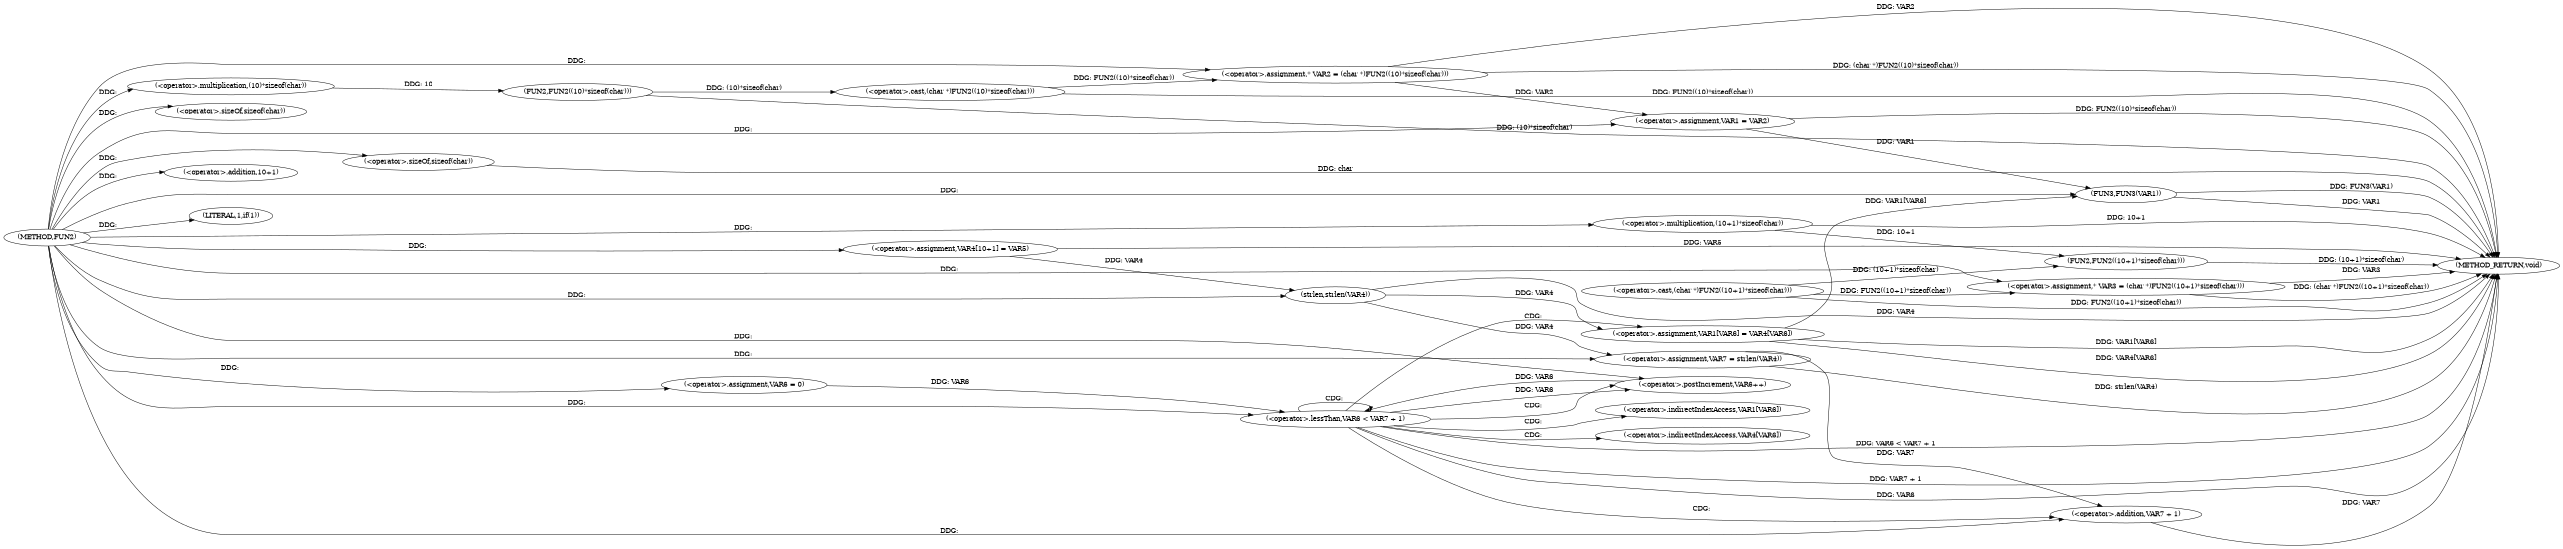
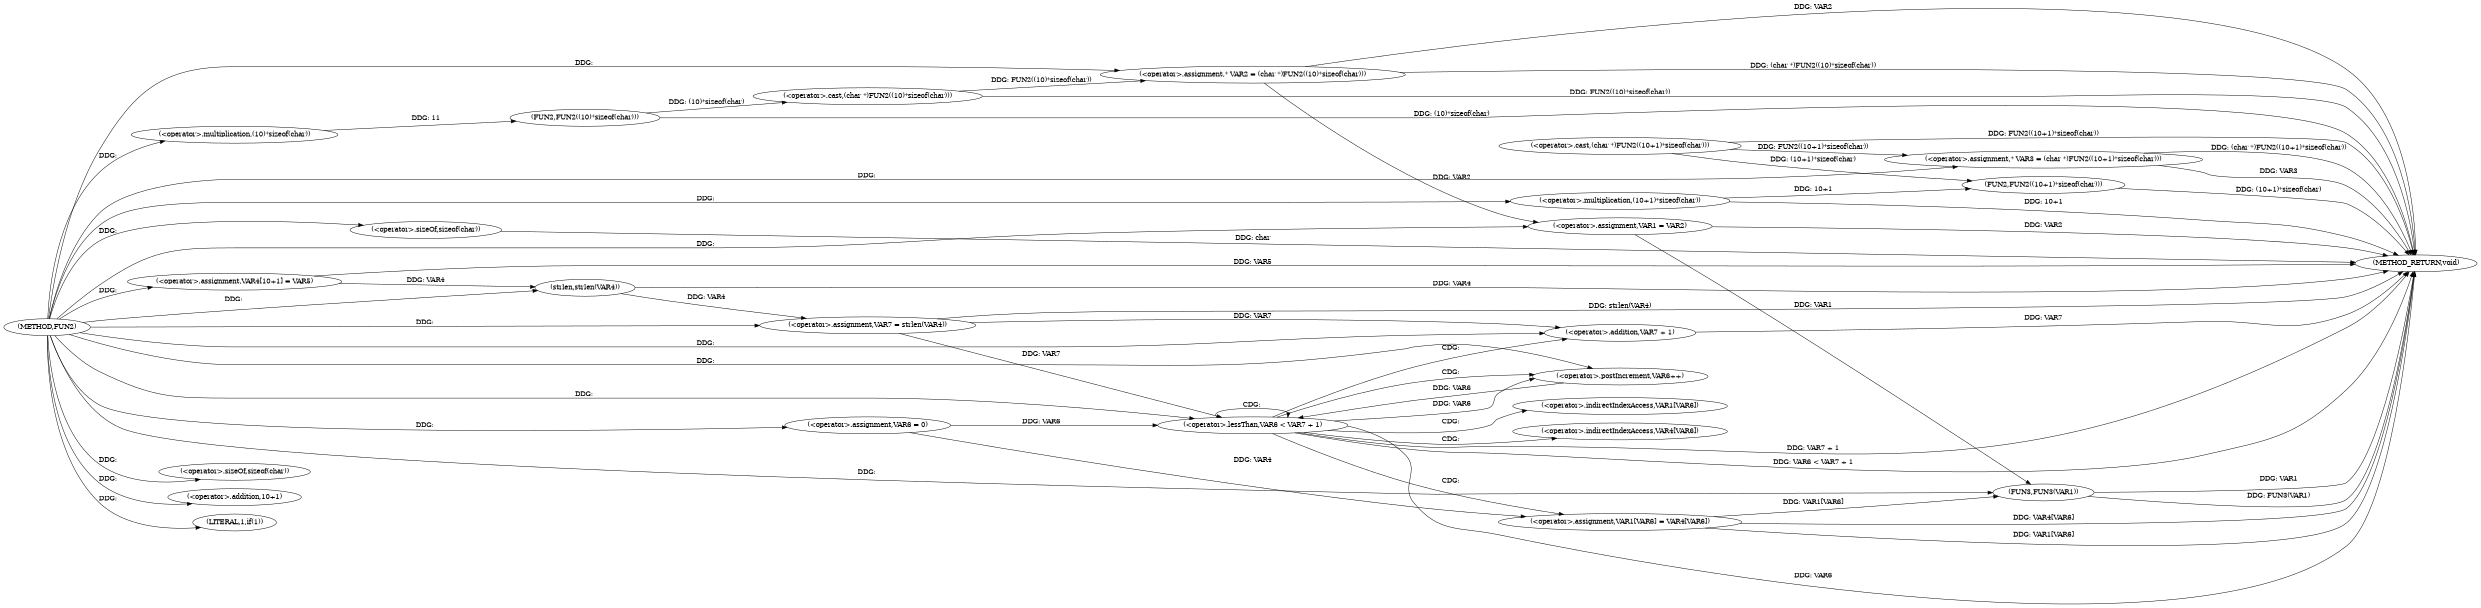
edge "(<operator>.multiplication,(10)*sizeof(char))" -> "(FUN2,FUN2((10)*sizeof(char)))": label "DDG: 10" -> "DDG: 11"
edge "(<operator>.assignment,VAR1 = VAR2)" -> "(METHOD_RETURN,void)": label "DDG: FUN2((10)*sizeof(char))" -> "DDG: VAR2"
edge "(strlen,strlen(VAR4))" -> "(<operator>.assignment,VAR1[VAR6] = VAR4[VAR6])": now "(<operator>.assignment,VAR6 = 0)" -> "(<operator>.assignment,VAR1[VAR6] = VAR4[VAR6])"
edge "(<operator>.assignment,VAR7 = strlen(VAR4))" -> "(<operator>.lessThan,VAR6 < VAR7 + 1)": added, label "DDG: VAR7"
